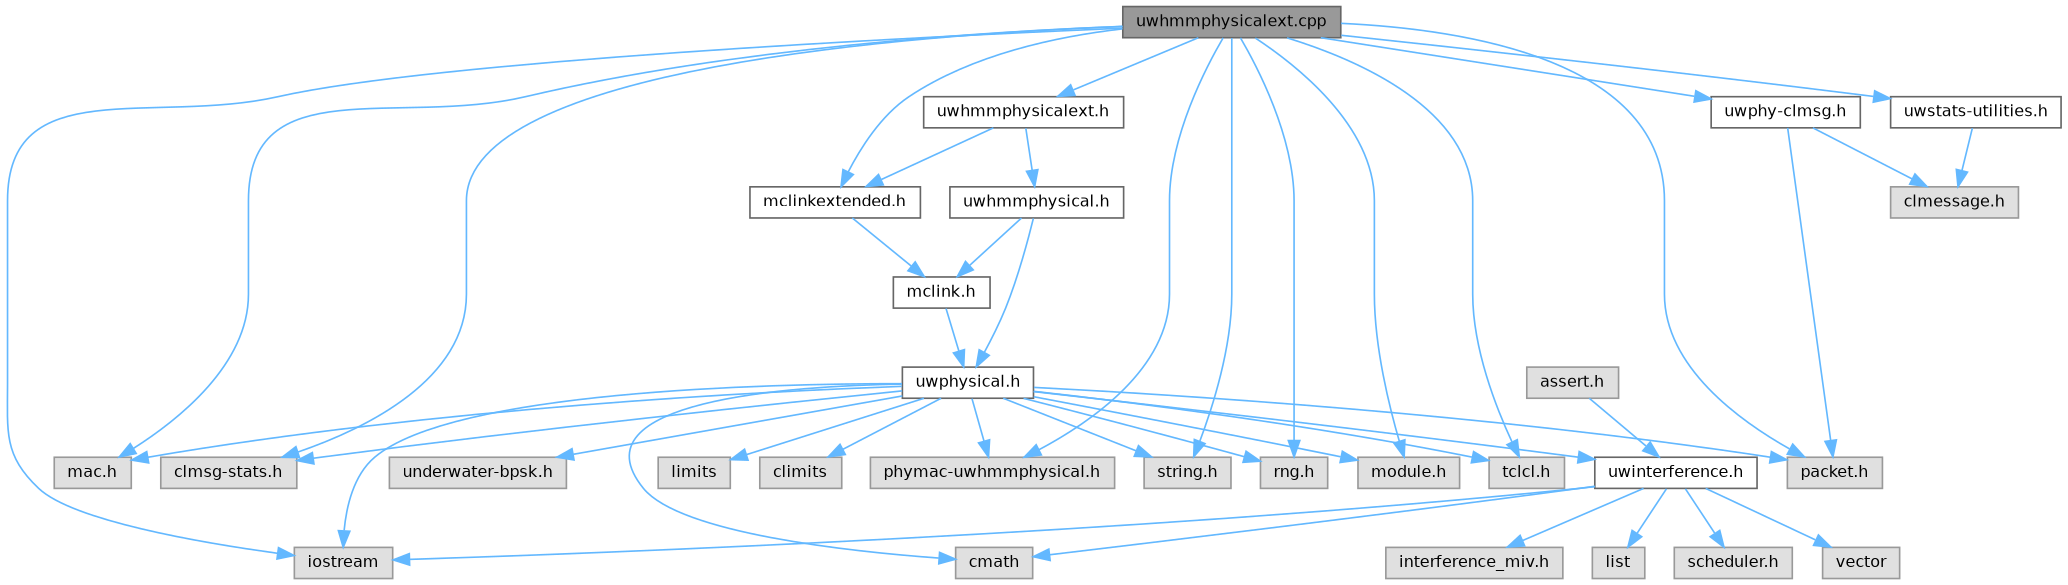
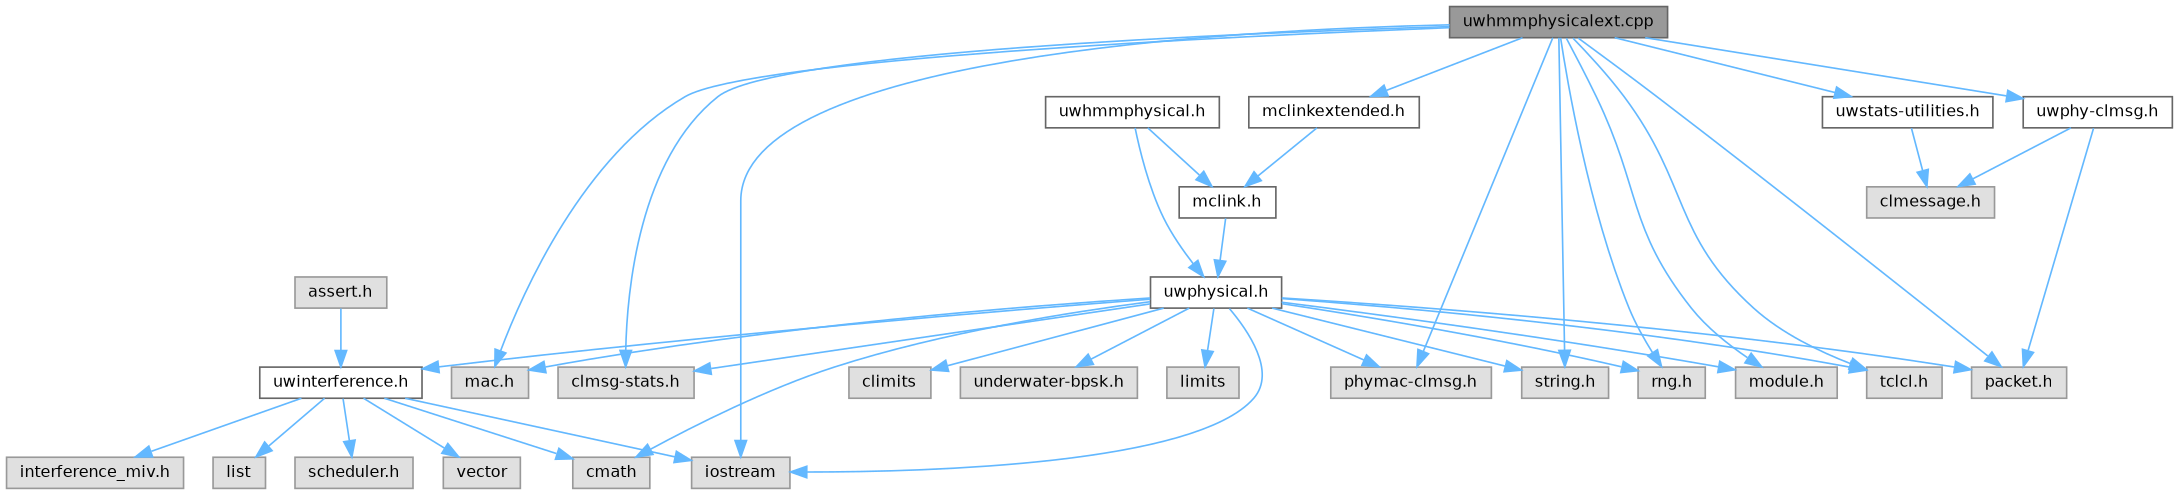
node "uwhmmphysicalext.h": removed
node "phymac-uwhmmphysical.h": label "phymac-uwhmmphysical.h" -> "phymac-clmsg.h"
